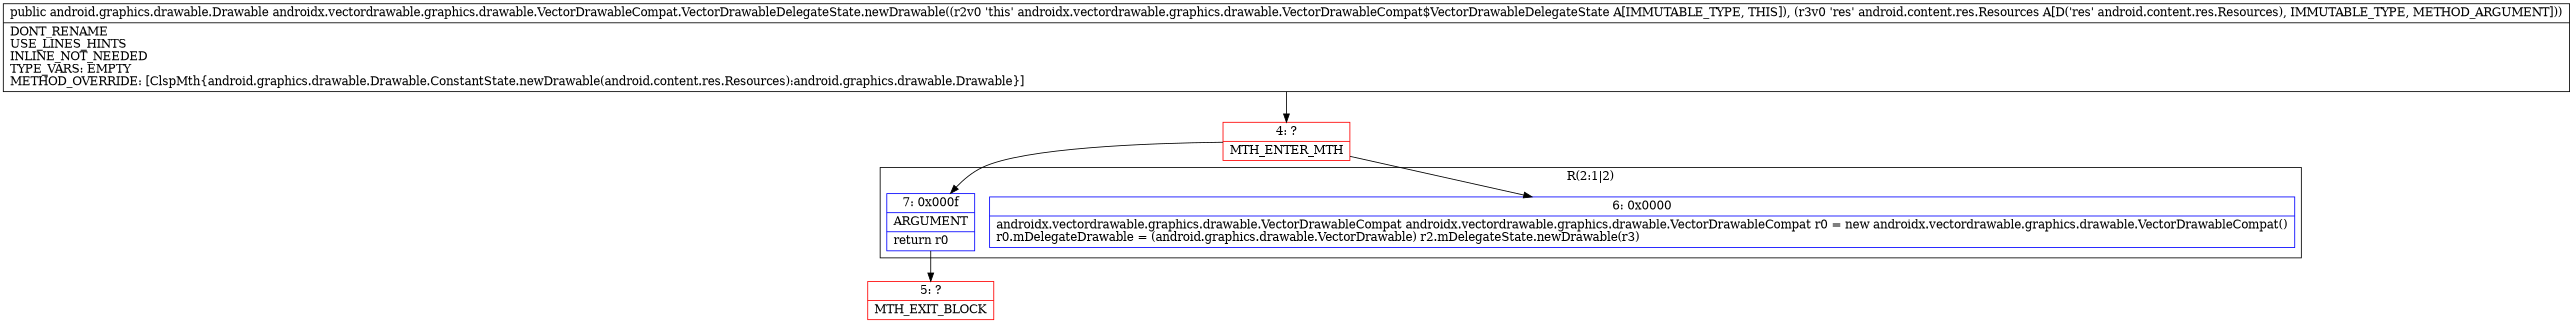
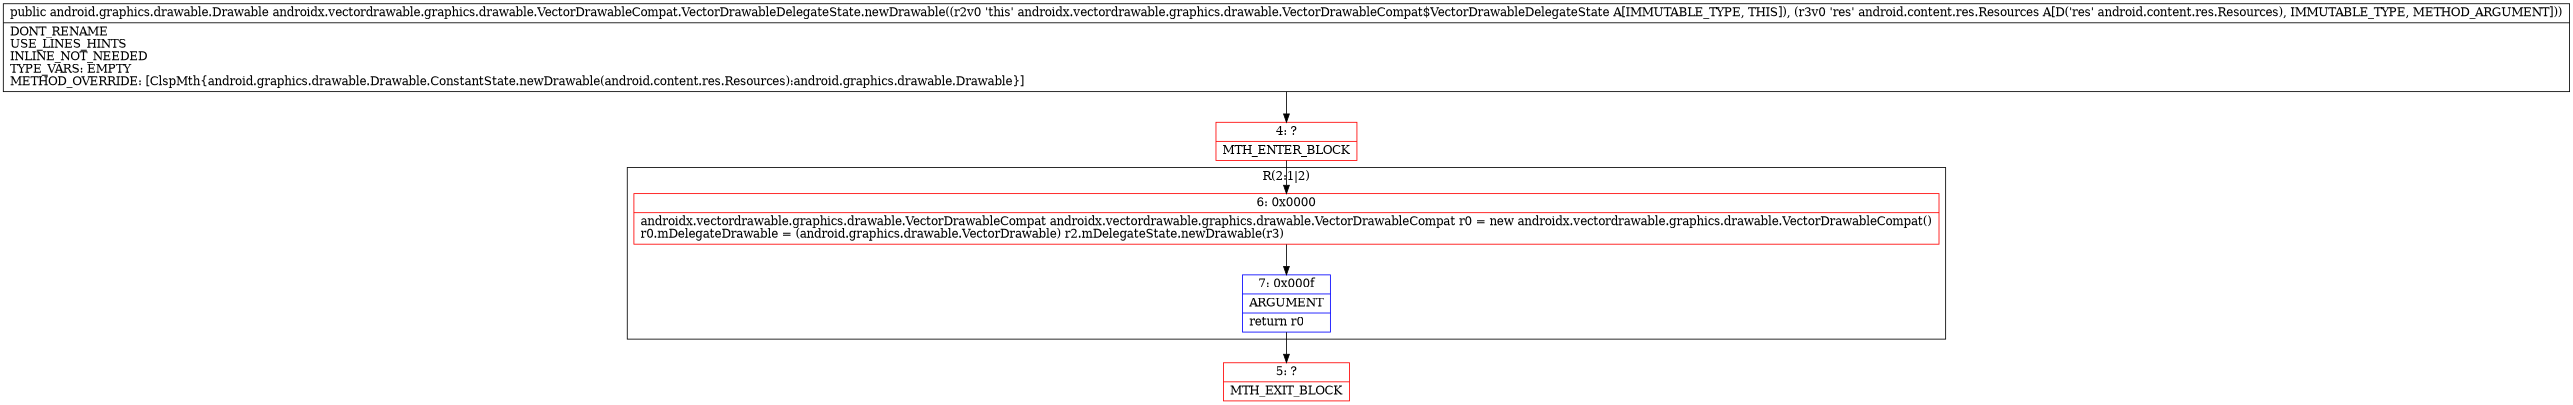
edge "4: ?" -> "7: 0x000f": now "6: 0x0000" -> "7: 0x000f"
node "4: ?": text "MTH_ENTER_MTH" -> "MTH_ENTER_BLOCK"
node "6: 0x0000": color blue -> red
